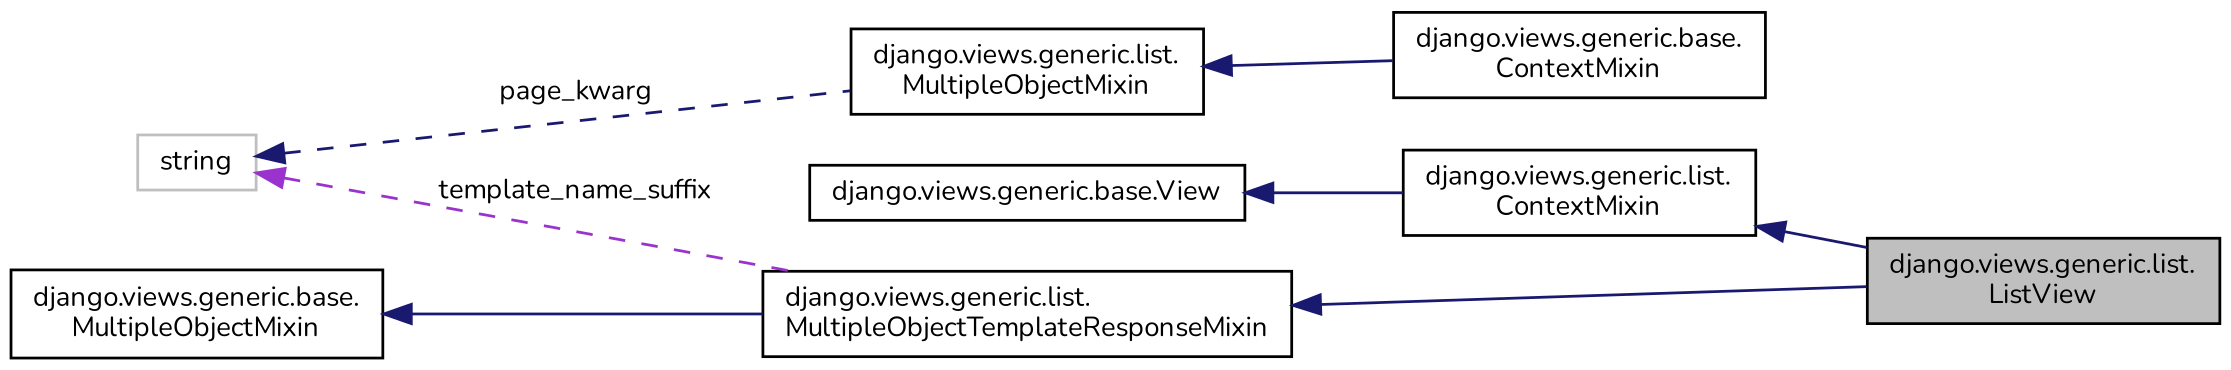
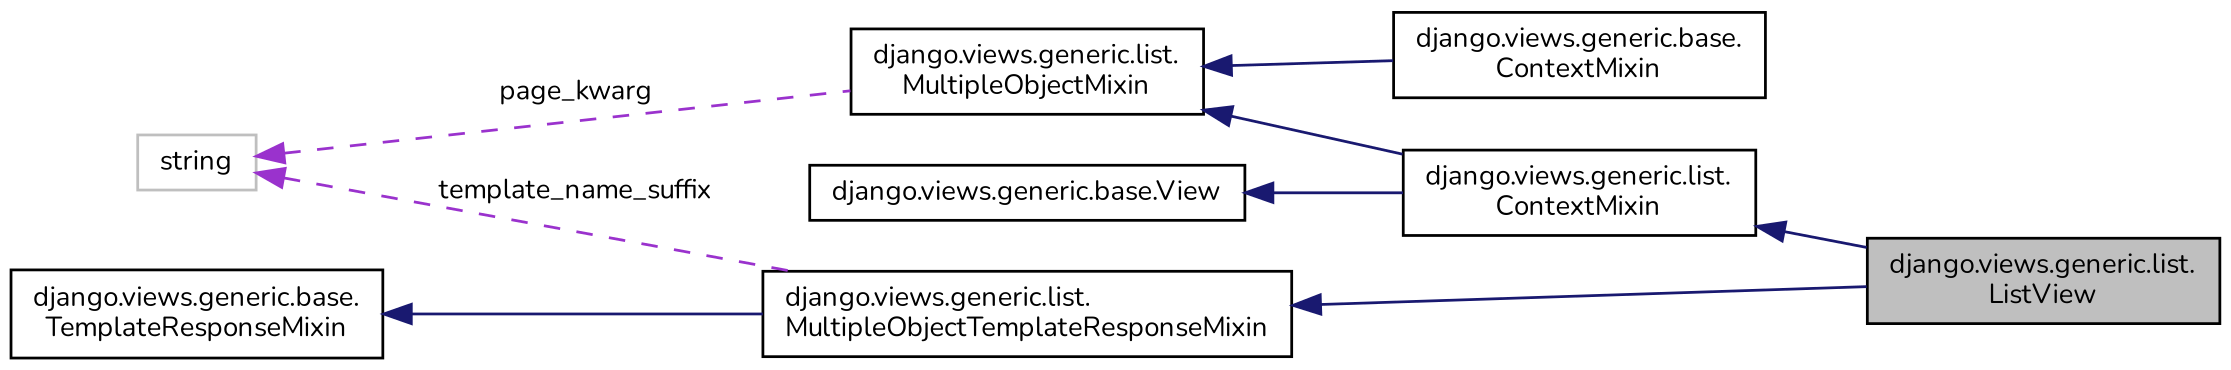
edge "django.views.generic.list. MultipleObjectMixin" -> "string": color midnightblue -> darkorchid3
edge "django.views.generic.list. ContextMixin" -> "django.views.generic.list. MultipleObjectMixin": added
node "django.views.generic.base. MultipleObjectMixin": label "django.views.generic.base. MultipleObjectMixin" -> "django.views.generic.base. TemplateResponseMixin"
